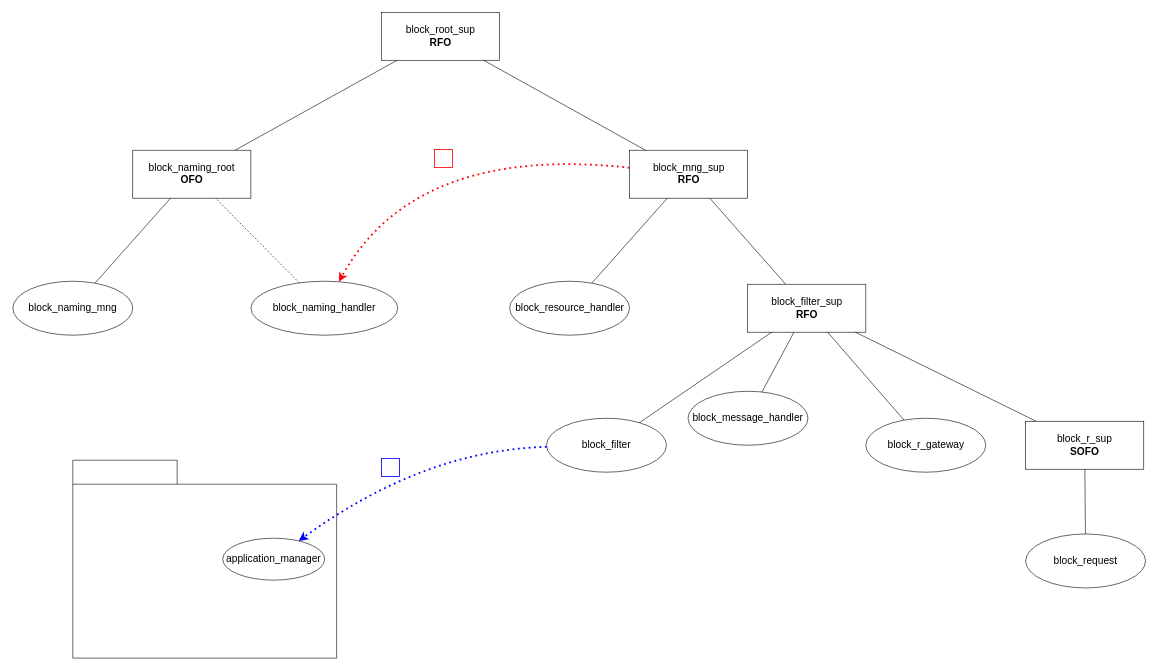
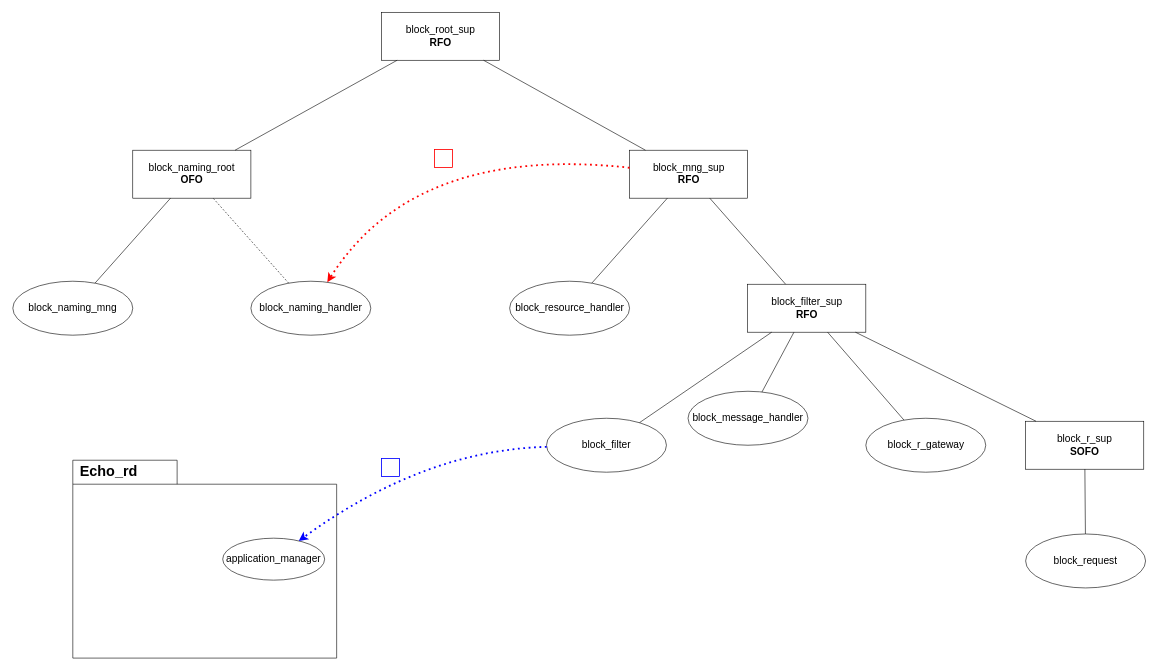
node "block_naming_handler": size 147x54 -> 120x54
node "Echo_rd": added
